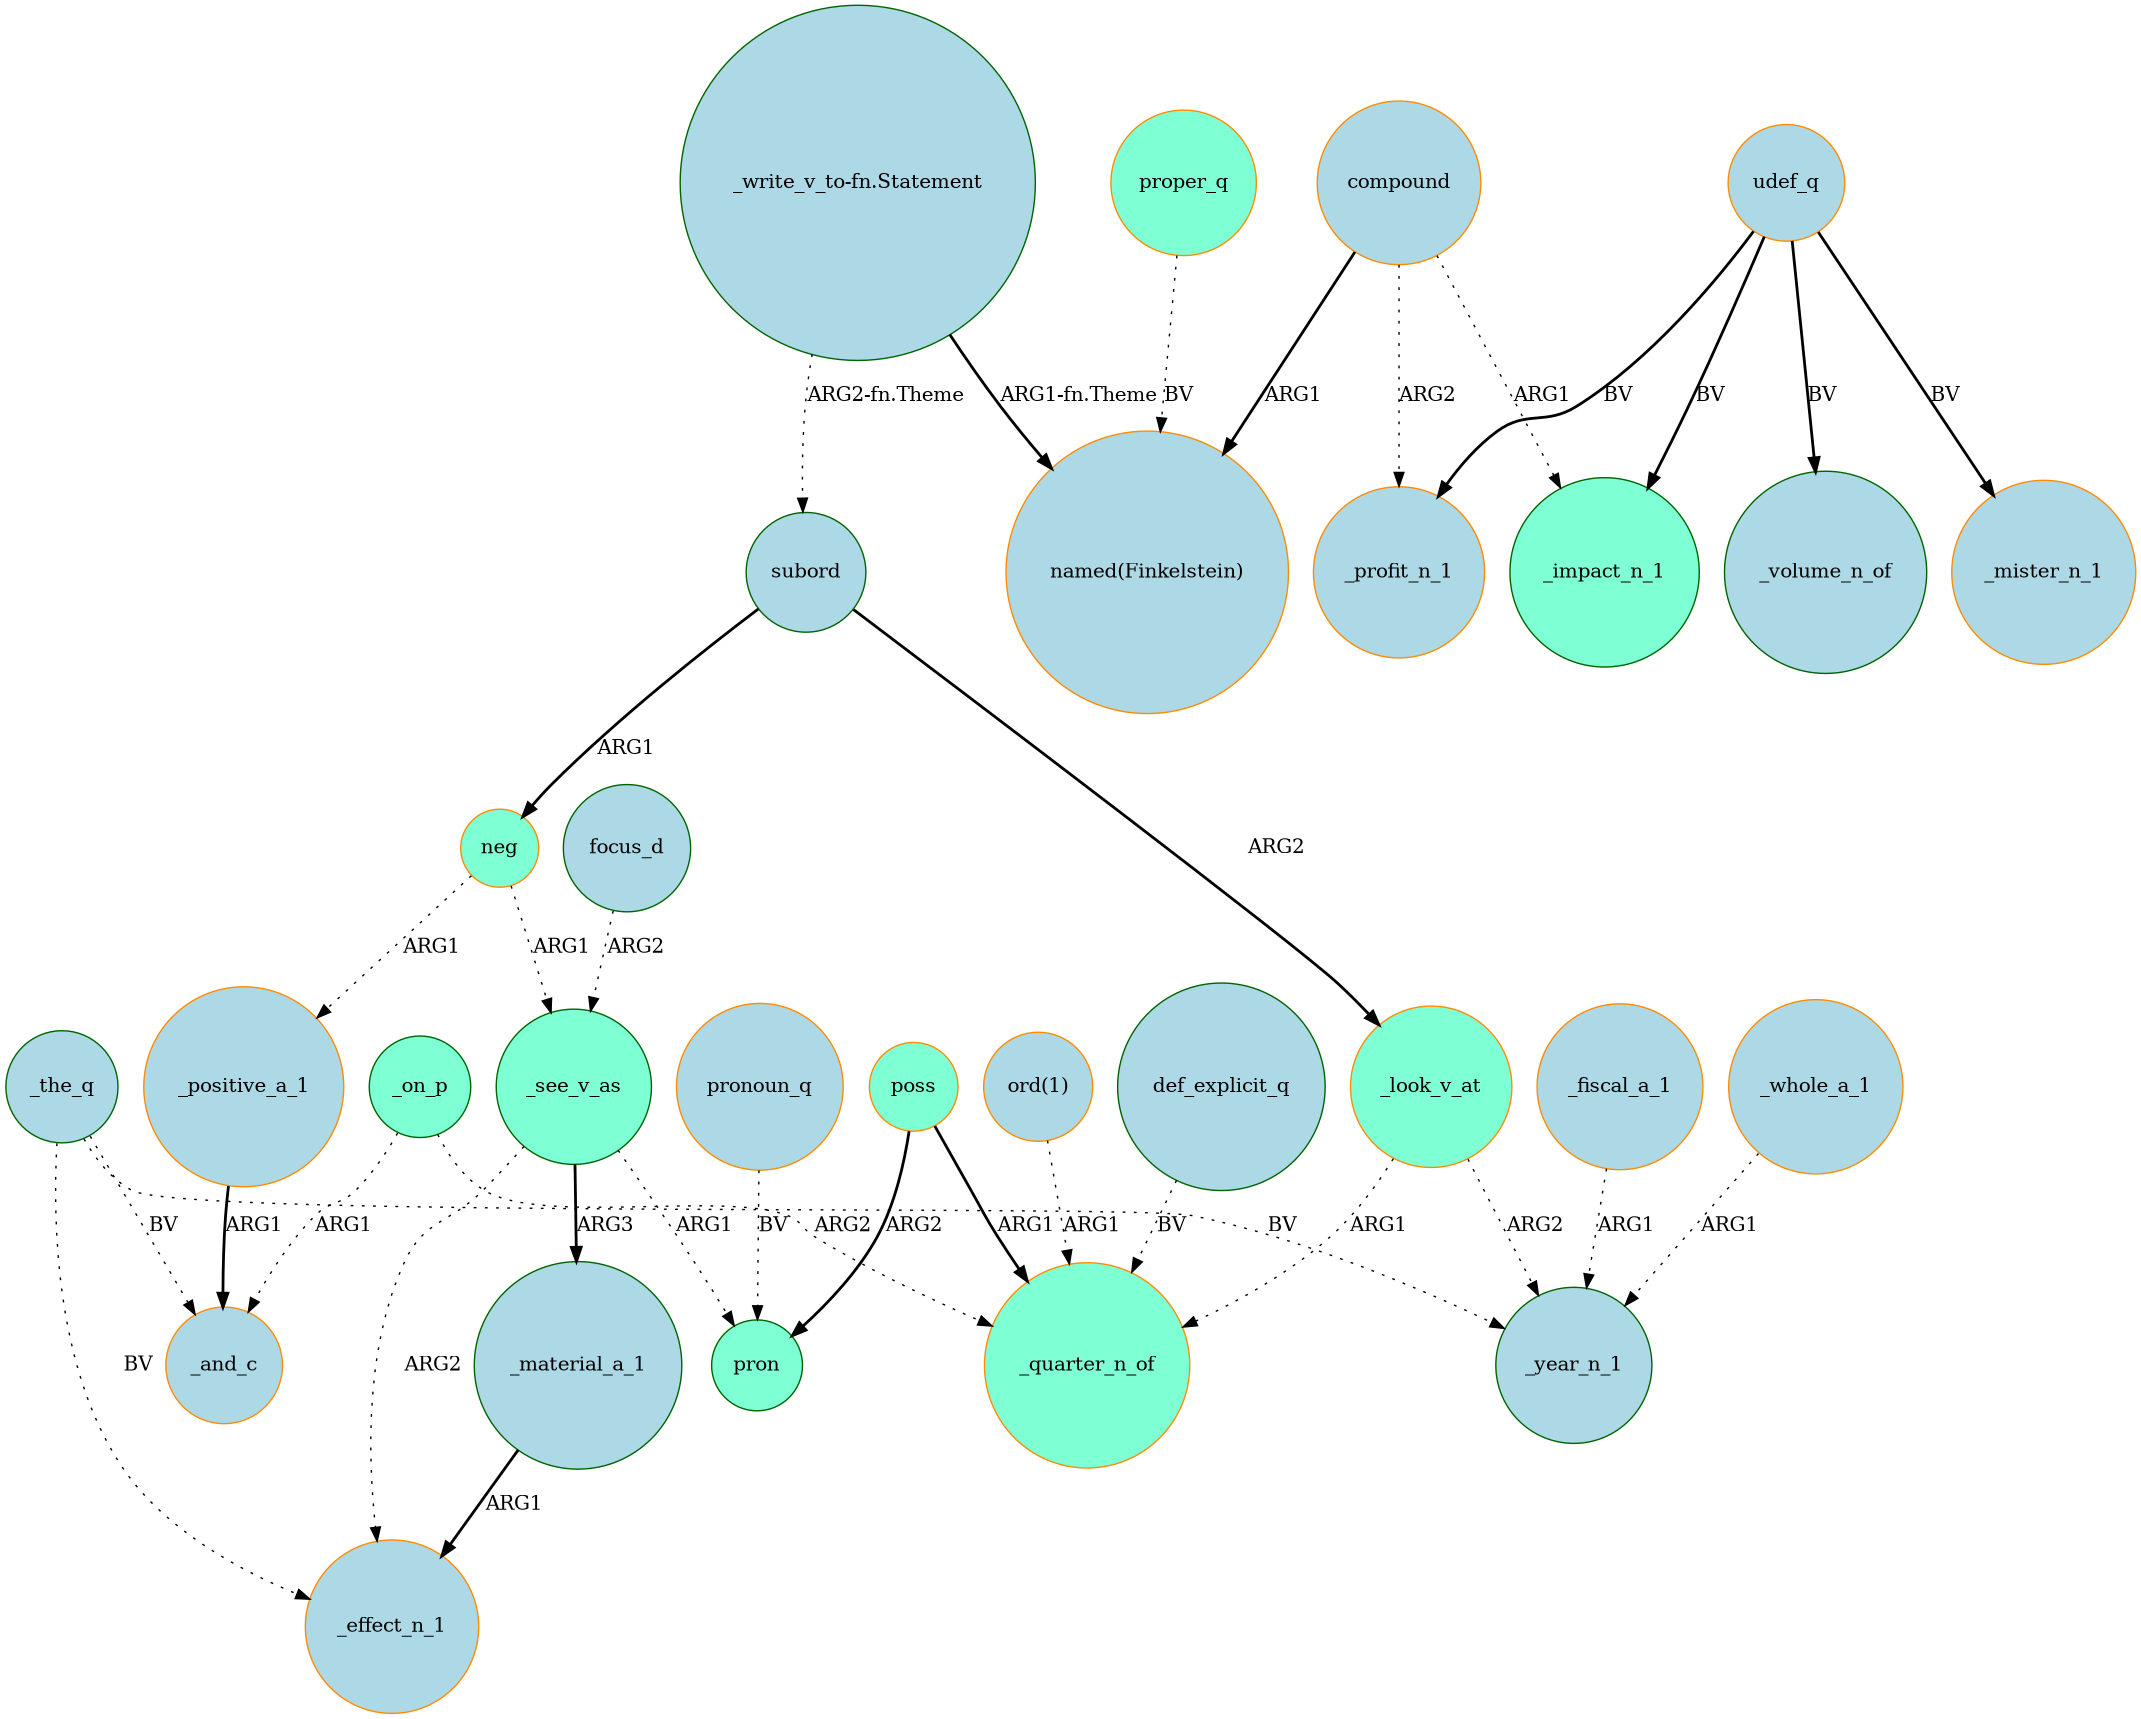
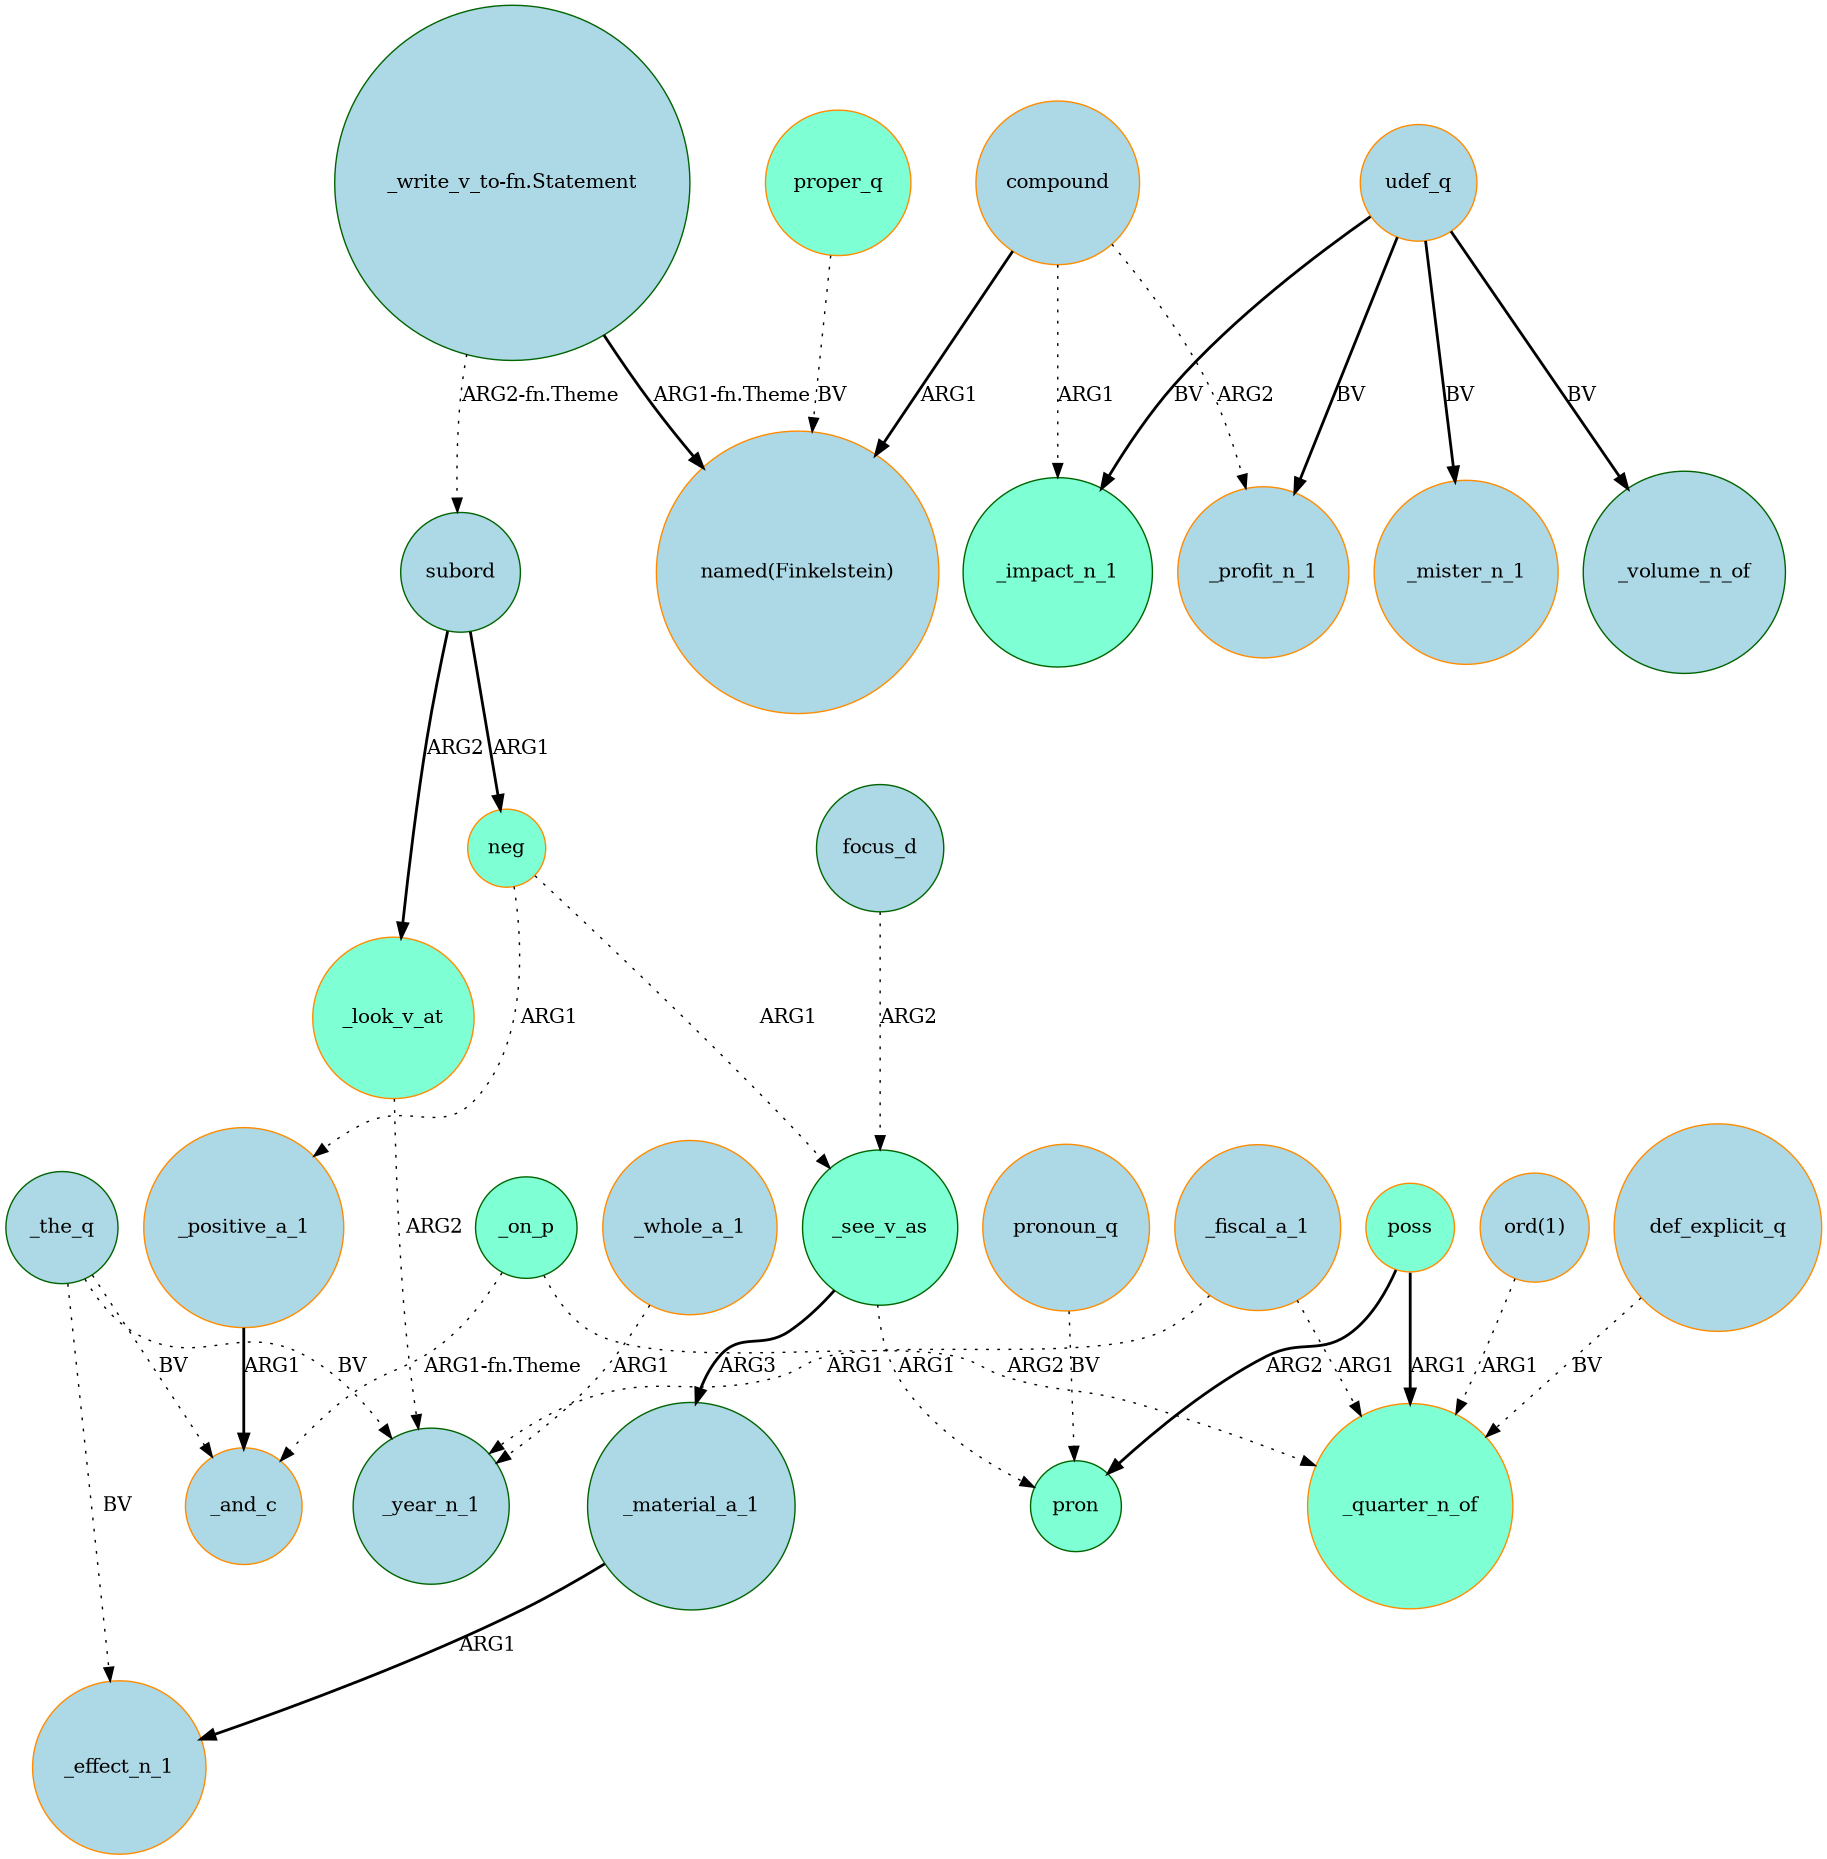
node "def_explicit_q": color darkgreen -> darkorange
edge "_on_p" -> "_and_c": label "ARG1" -> "ARG1-fn.Theme"
edge "_look_v_at" -> "_quarter_n_of": now "_fiscal_a_1" -> "_quarter_n_of"
edge "_see_v_as" -> "_effect_n_1": removed, label "ARG2"
